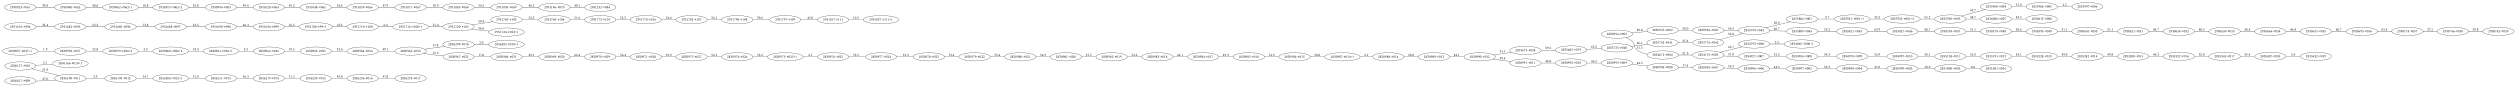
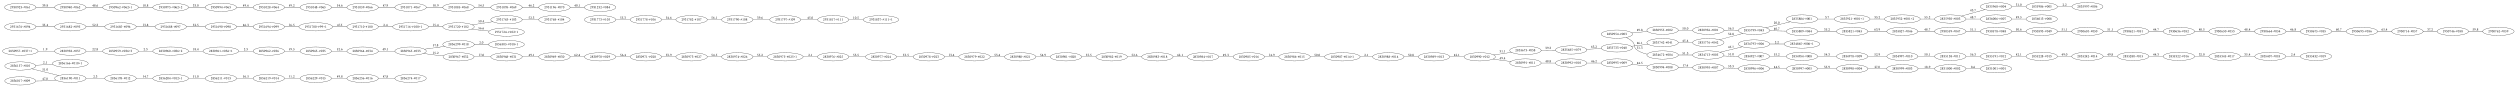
edge "2931768-#104" -- "2931773-#105": removed, label "51.6"
